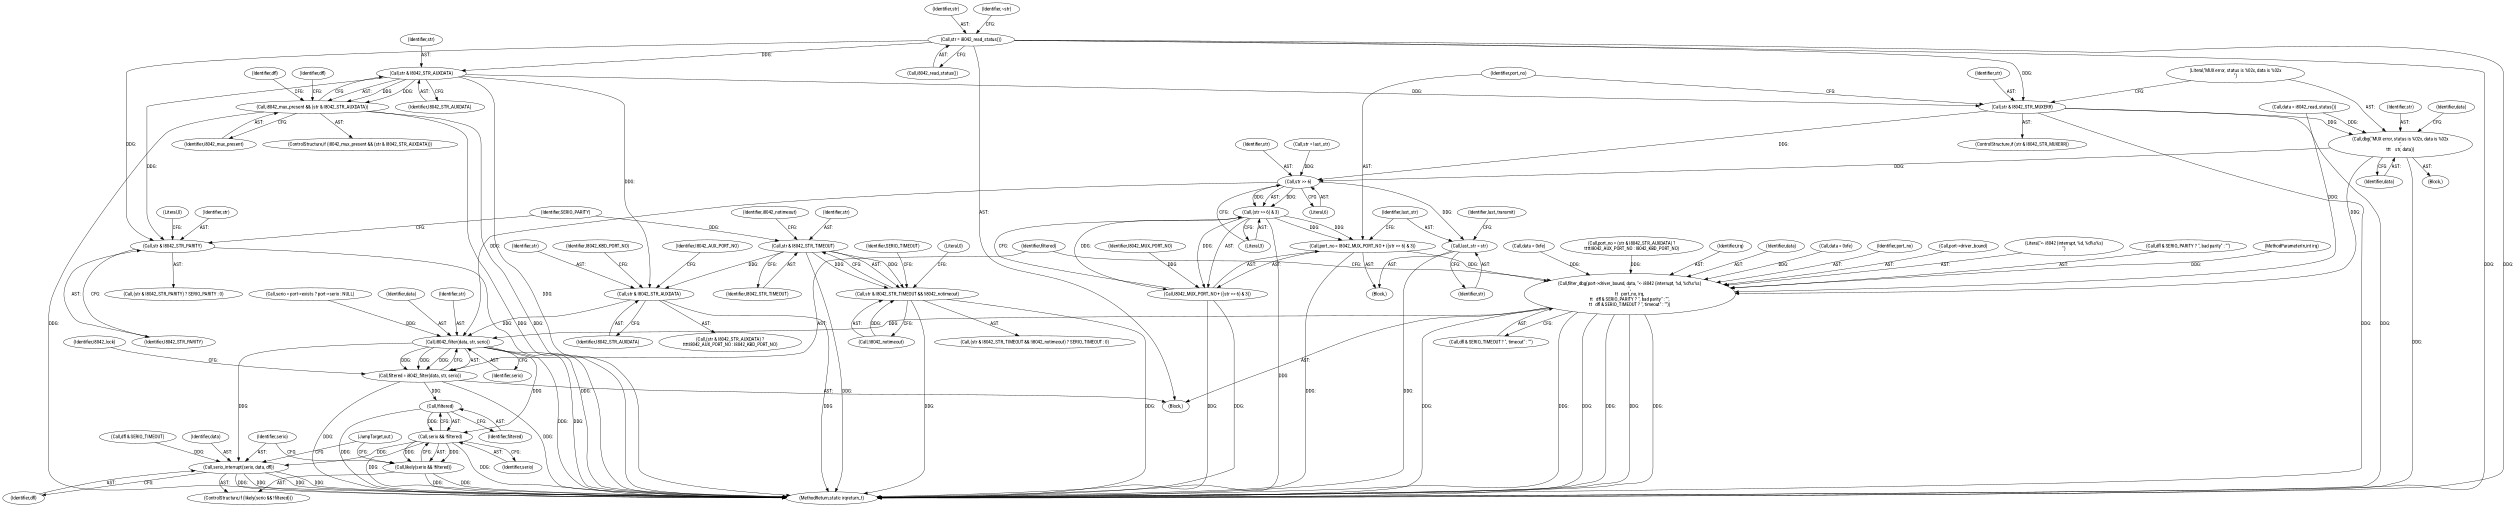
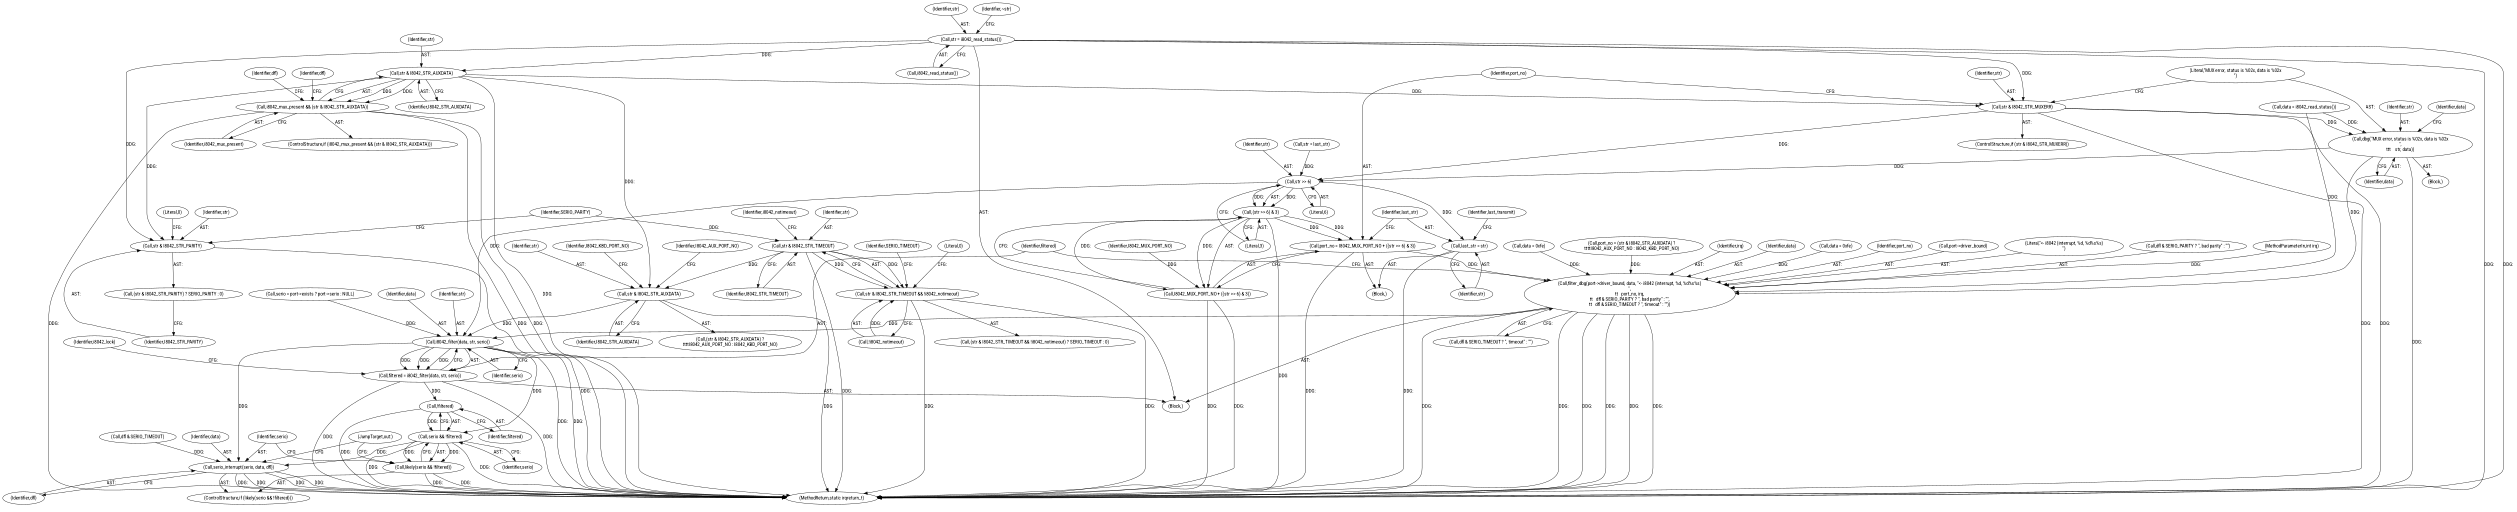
edge "(Call,port_no = I8042_MUX_PORT_NO + ((str >> 6) & 3))" -> "(Call,I8042_MUX_PORT_NO + ((str >> 6) & 3))": label "AST: " -> "CFG: "
edge "(Call,str & I8042_STR_PARITY)" -> "(Identifier,I8042_STR_PARITY)": now "(Call,(str & I8042_STR_PARITY) ? SERIO_PARITY : 0)" -> "(Identifier,I8042_STR_PARITY)"
